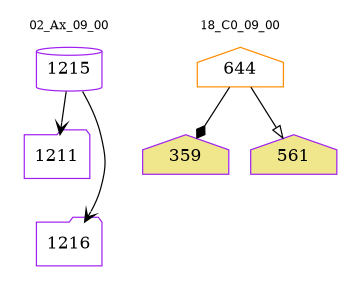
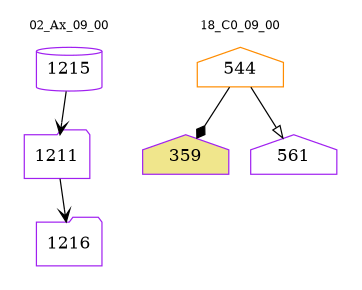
node "644": label "644" -> "544"
edge "1215" -> "1216": now "1211" -> "1216"
node "561": fillcolor khaki -> white
